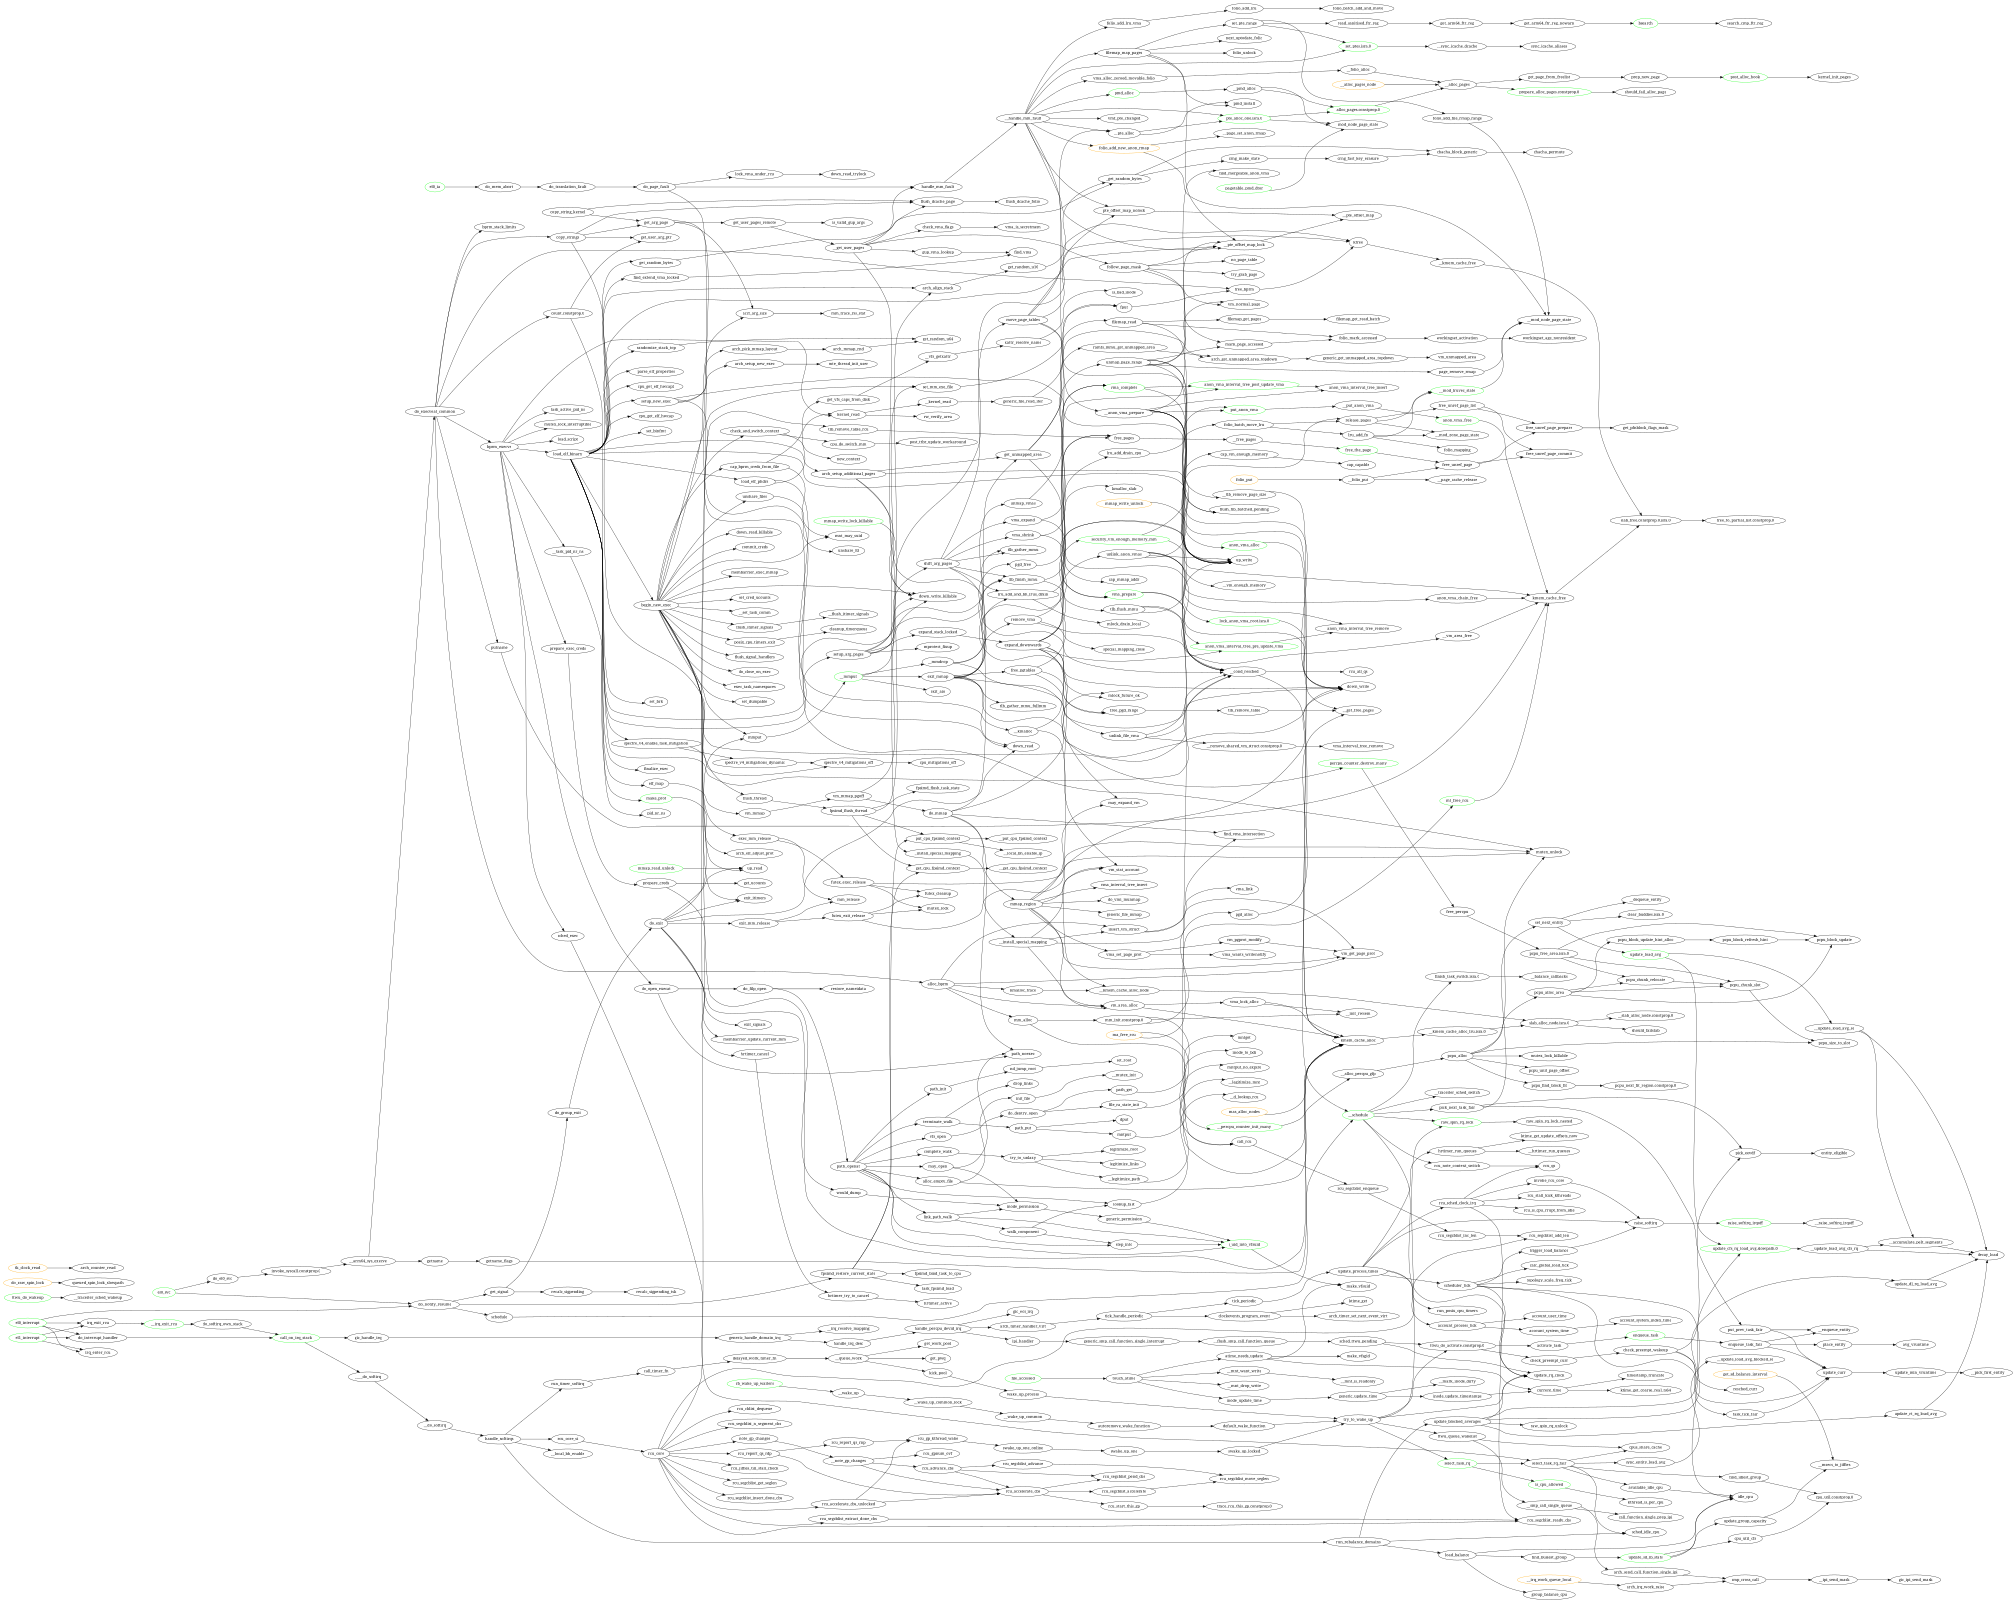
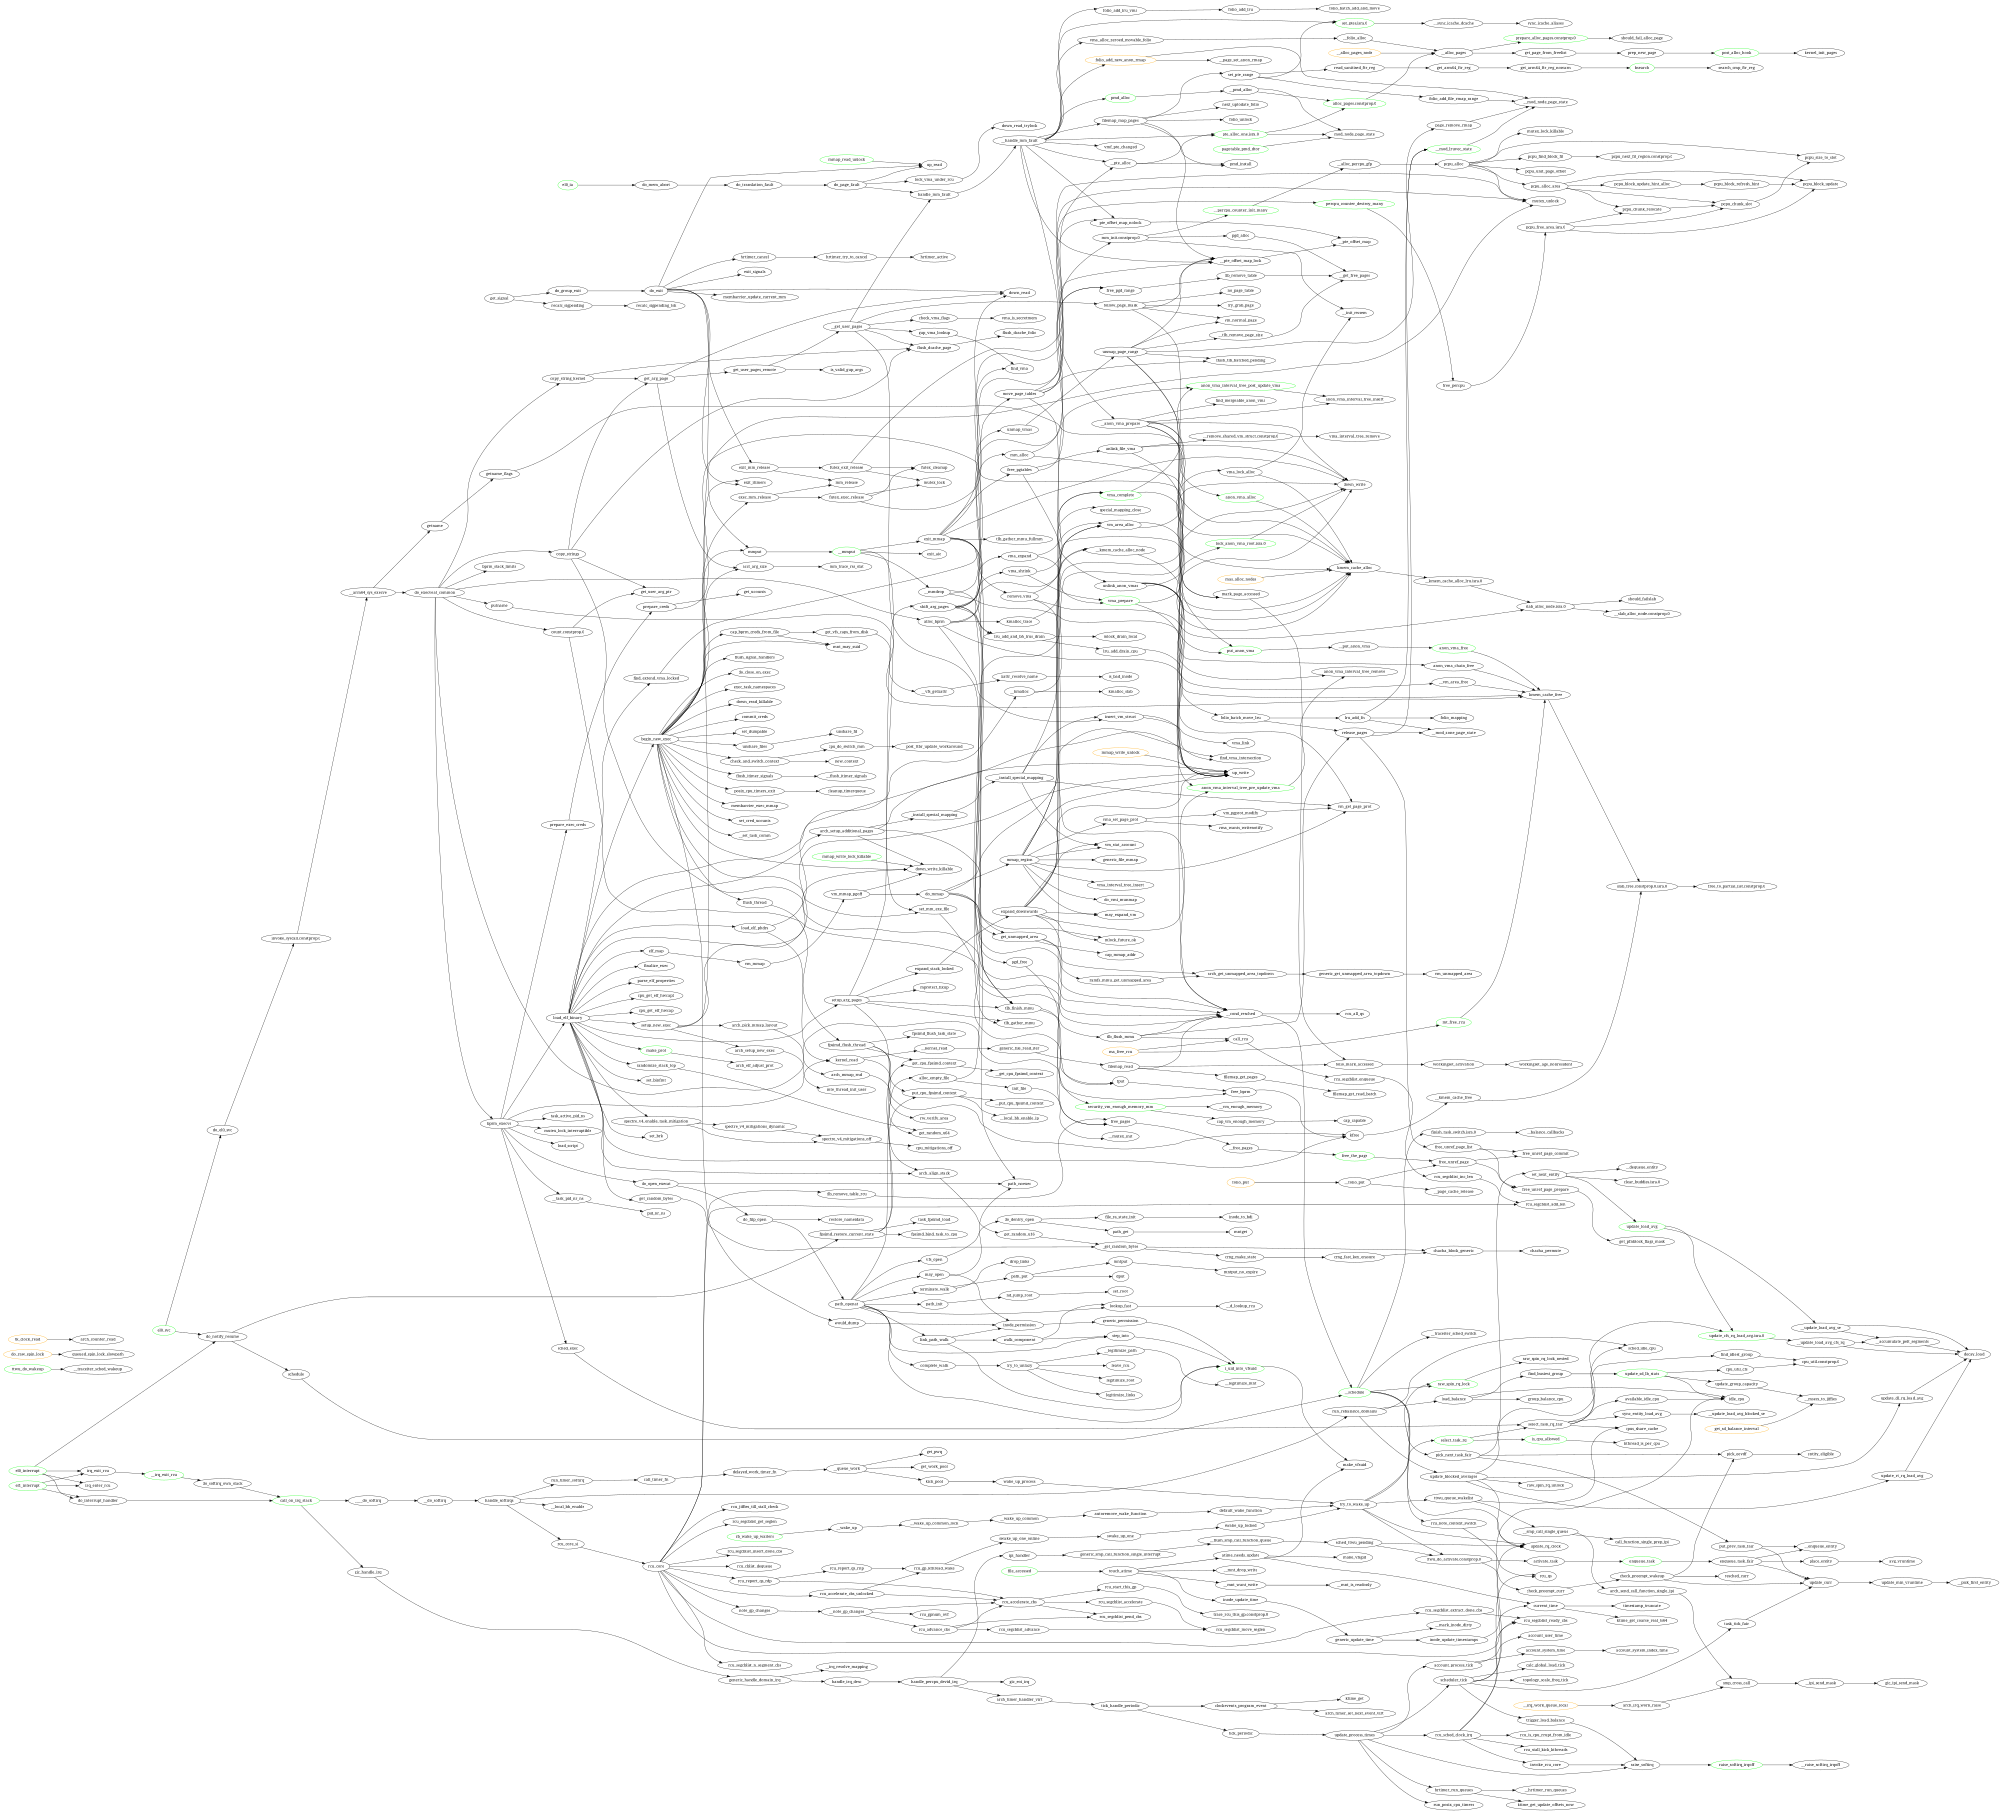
edge "do_execveat_common" -> "copy_string_kernel": added
edge "mmap_region" -> "up_write": added
node "update_cfs_rq_load_avg.slowpath.0": label "update_cfs_rq_load_avg.slowpath.0" -> "update_cfs_rq_load_avg.isra.0"
edge "do_notify_resume" -> "get_signal": removed
node "leave_rcu": added
